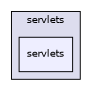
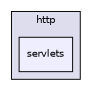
cluster "servlets": label "servlets" -> "http"
